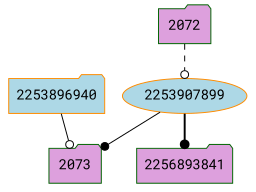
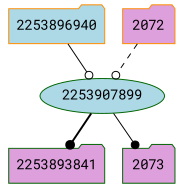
node "2072": color darkgreen -> darkorange
node "2253907899": color darkorange -> darkgreen
edge "2253896940" -> "2073": now "2253896940" -> "2253907899"
node "2256893841": label "2256893841" -> "2253893841"
